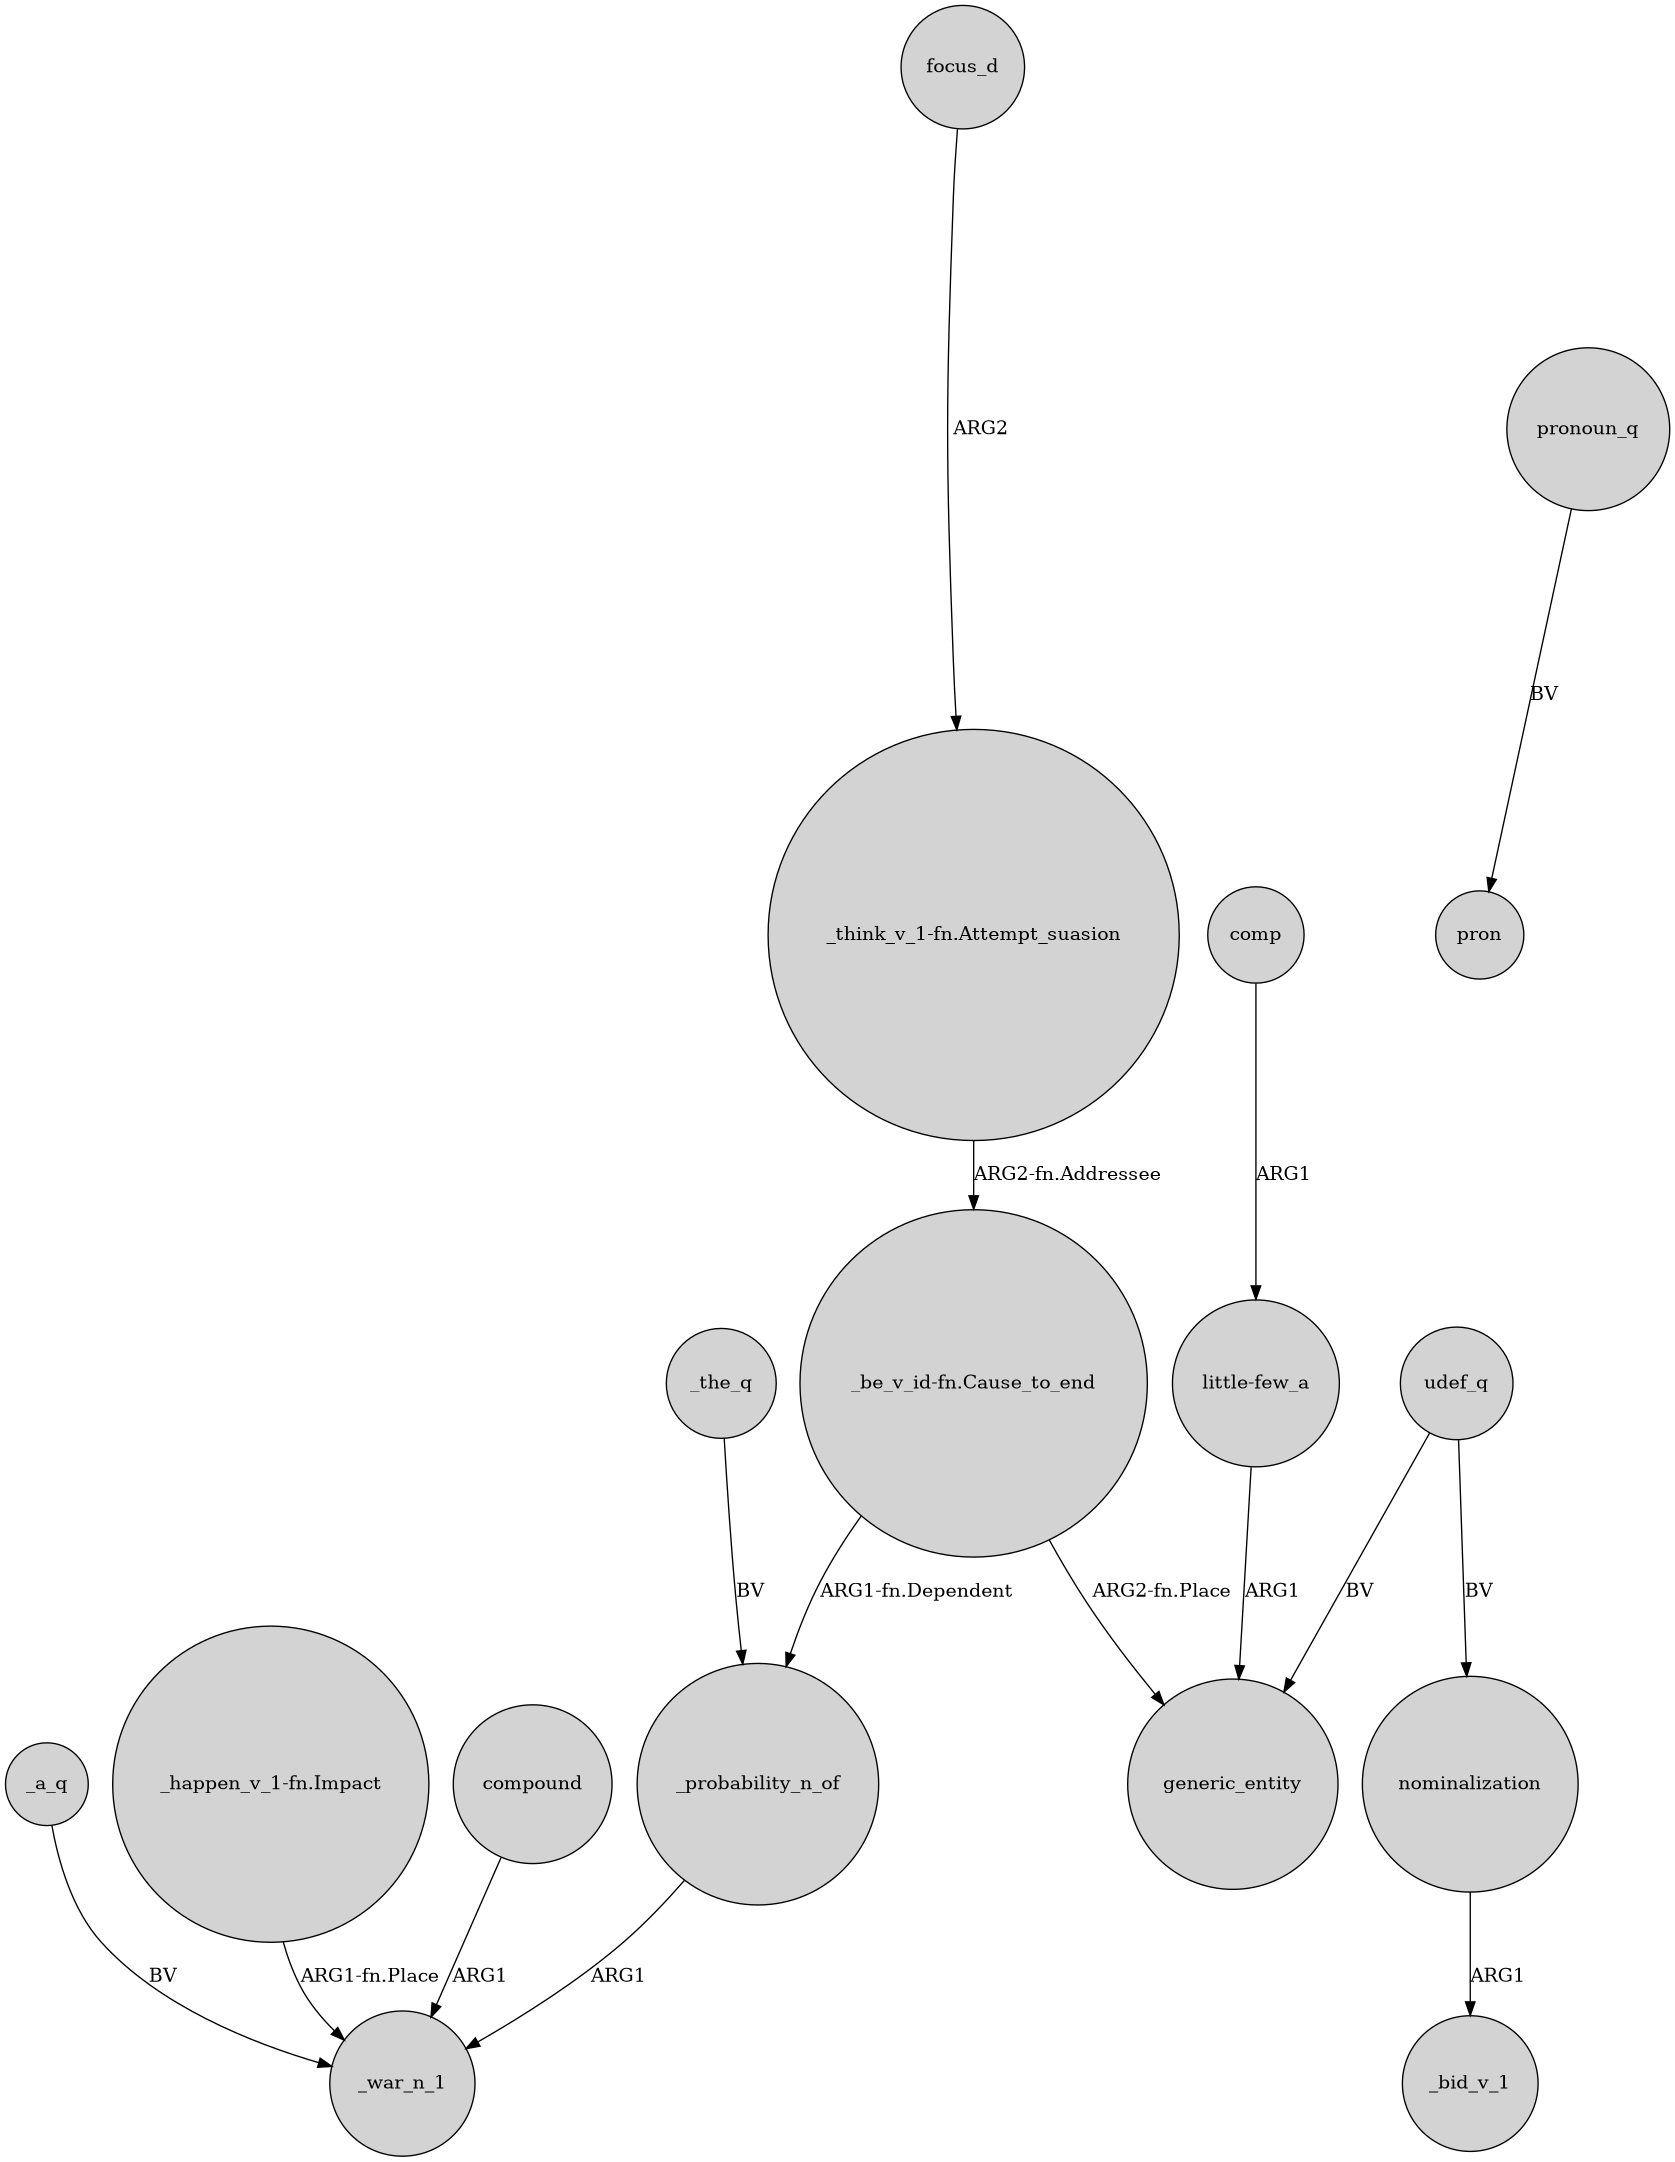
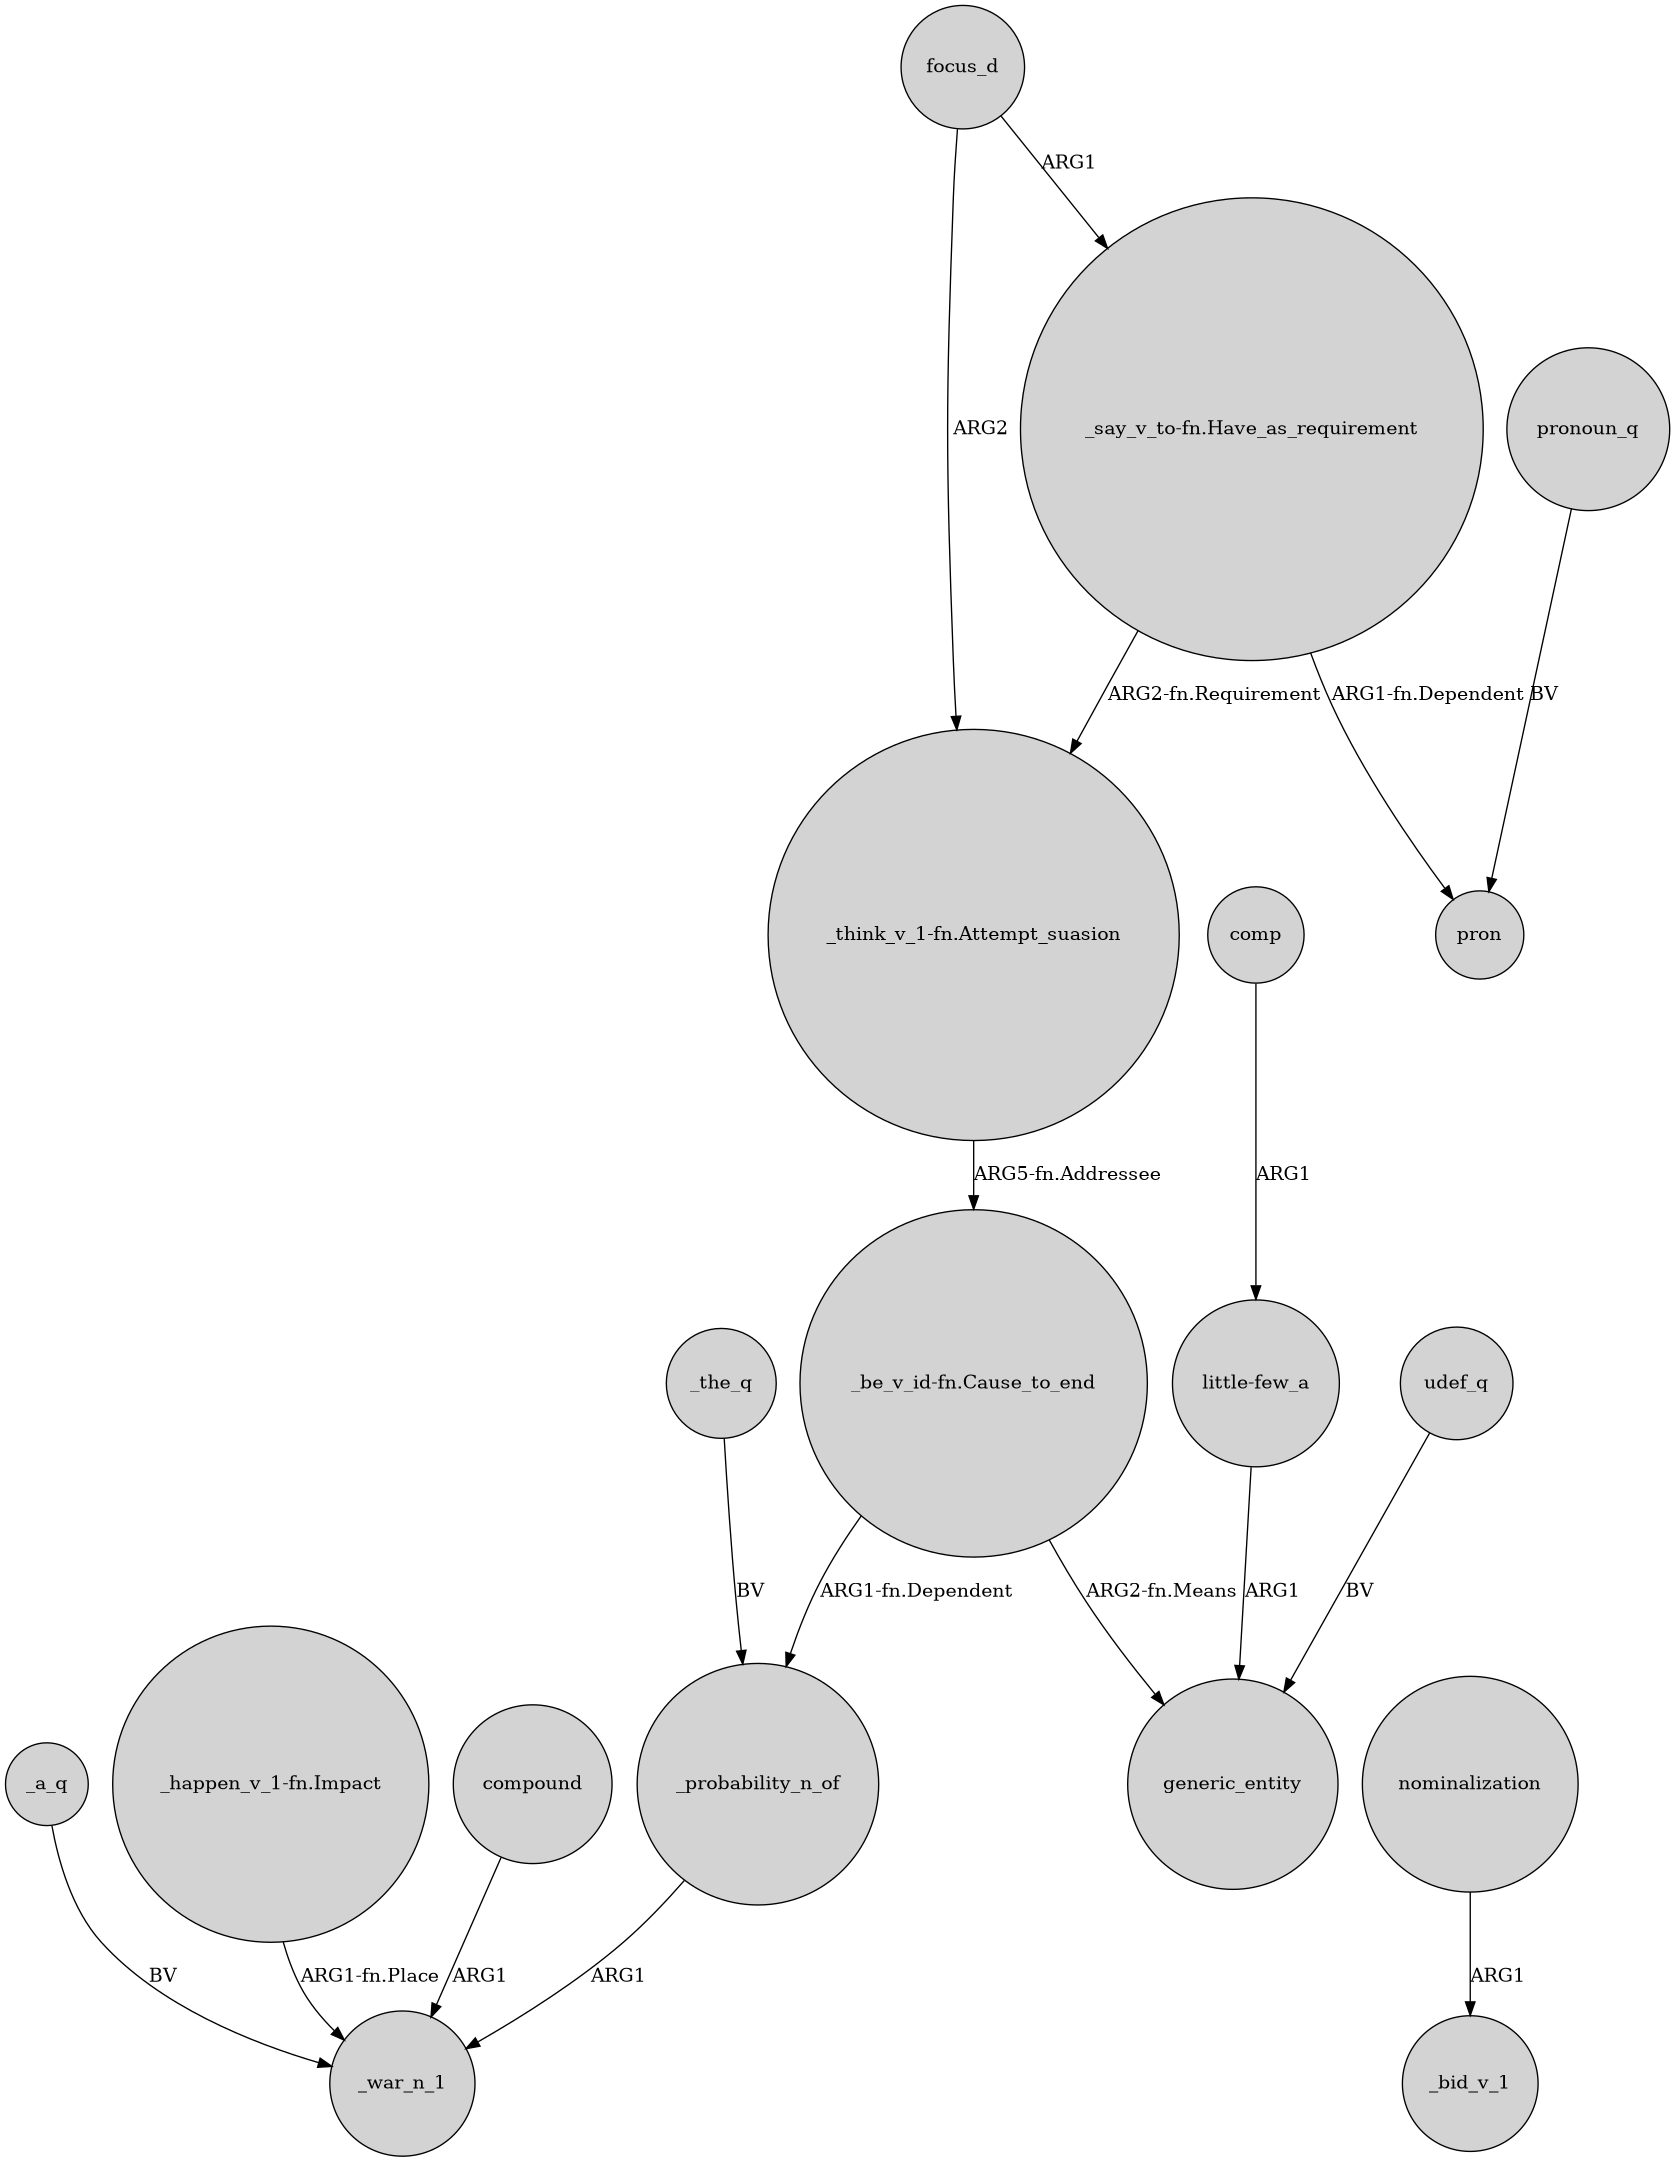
node "_say_v_to-fn.Have_as_requirement": added
edge "_think_v_1-fn.Attempt_suasion" -> "_be_v_id-fn.Cause_to_end": label "ARG2-fn.Addressee" -> "ARG5-fn.Addressee"
edge "udef_q" -> "nominalization": removed, label "BV"
edge "_be_v_id-fn.Cause_to_end" -> "generic_entity": label "ARG2-fn.Place" -> "ARG2-fn.Means"
